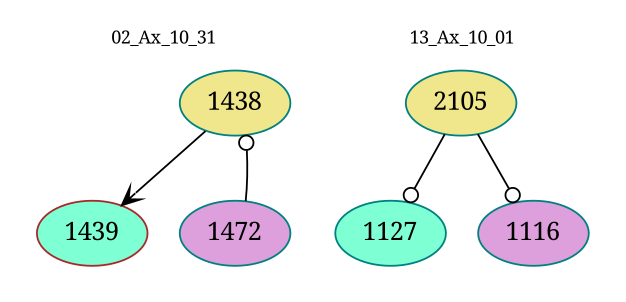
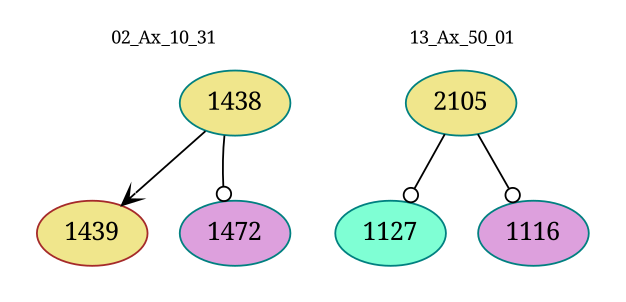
cluster "13_Ax_10_01": label "13_Ax_10_01" -> "13_Ax_50_01"
edge "1472" -> "1438": reversed
node "1439": fillcolor aquamarine -> khaki
